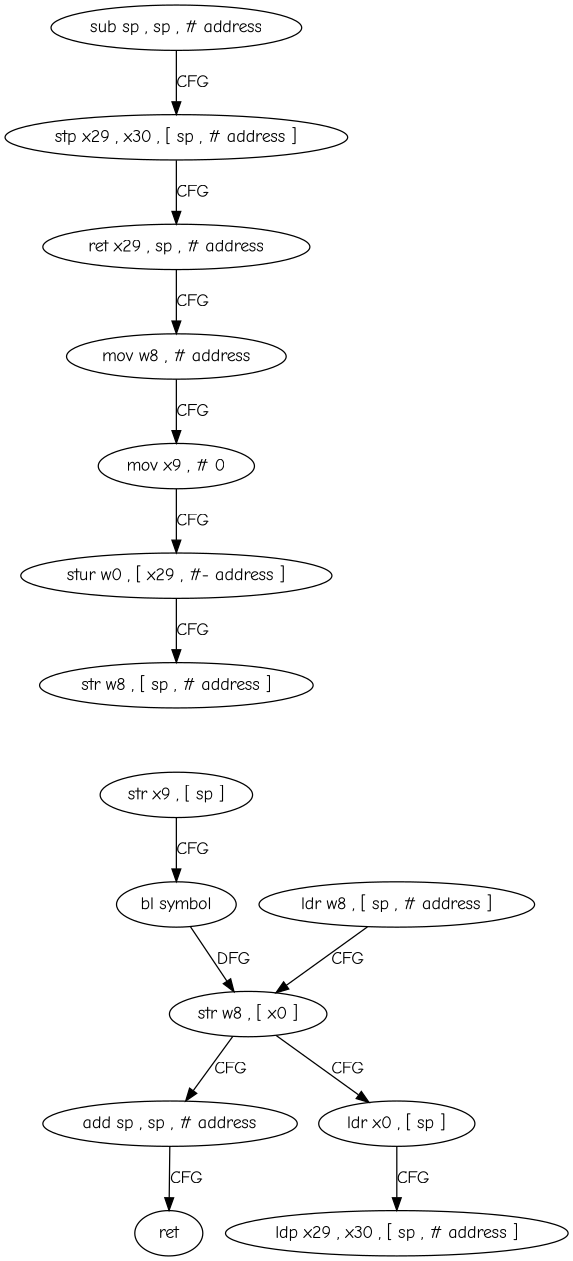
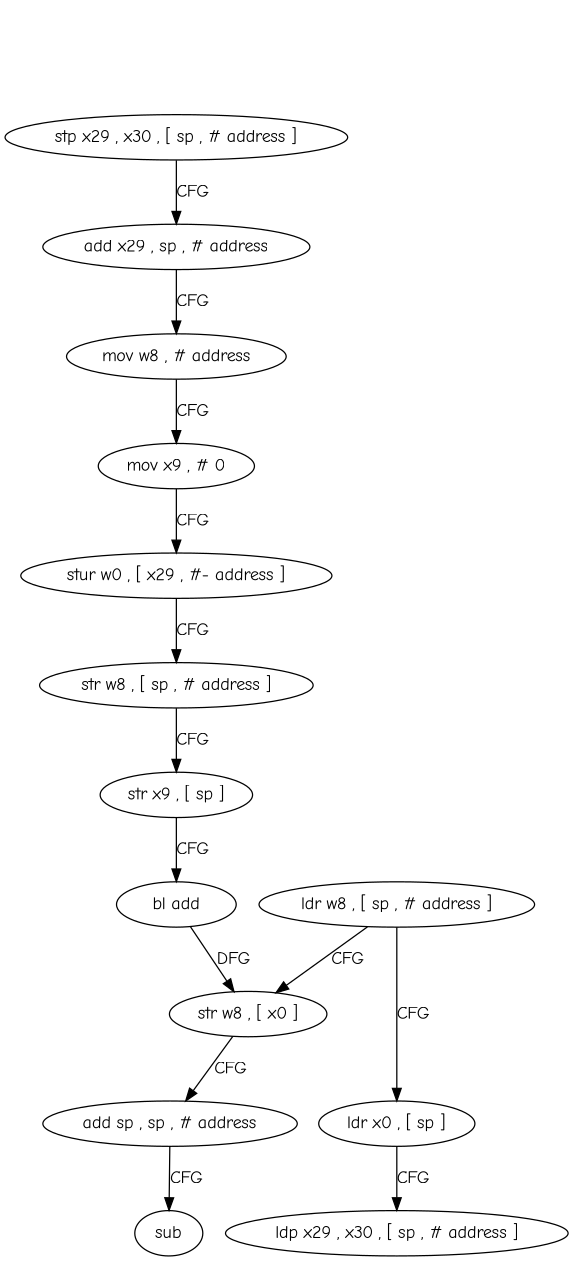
node "sub sp , sp , # address": removed
node "ret x29 , sp , # address": label "ret x29 , sp , # address" -> "add x29 , sp , # address"
edge "str w8 , [ sp , # address ]" -> "str x9 , [ sp ]": added, label "CFG"
node "bl symbol": label "bl symbol" -> "bl add"
edge "str w8 , [ x0 ]" -> "ldr x0 , [ sp ]": now "ldr w8 , [ sp , # address ]" -> "ldr x0 , [ sp ]"
node "ret": label "ret" -> "sub"
